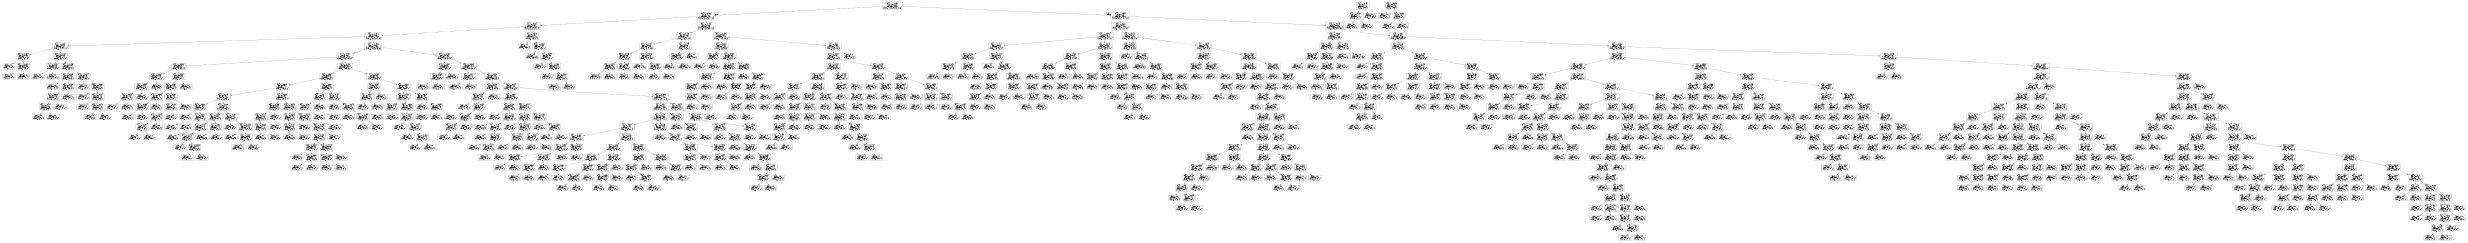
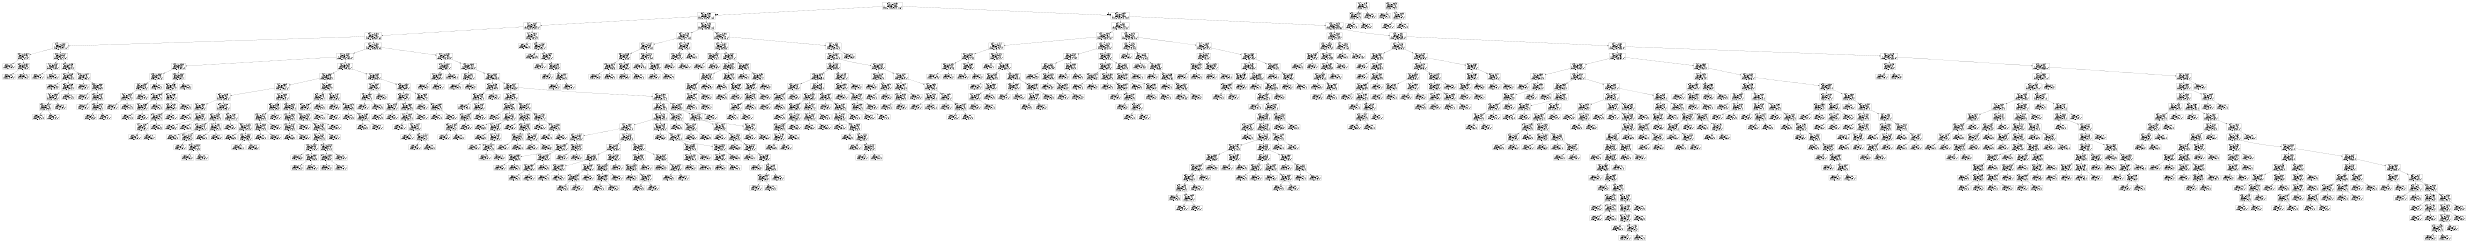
edge "X[0] <= -0.422 gini = 0.111 samples = 20 value = [2, 32, 0]" -> "gini = 0.0 samples = 12 value = [0, 23, 0]": reversed
edge "X[0] <= -0.413 gini = 0.32 samples = 8 value = [2, 8, 0]" -> "X[5] <= -0.36 gini = 0.444 samples = 5 value = [2, 4, 0]": reversed
